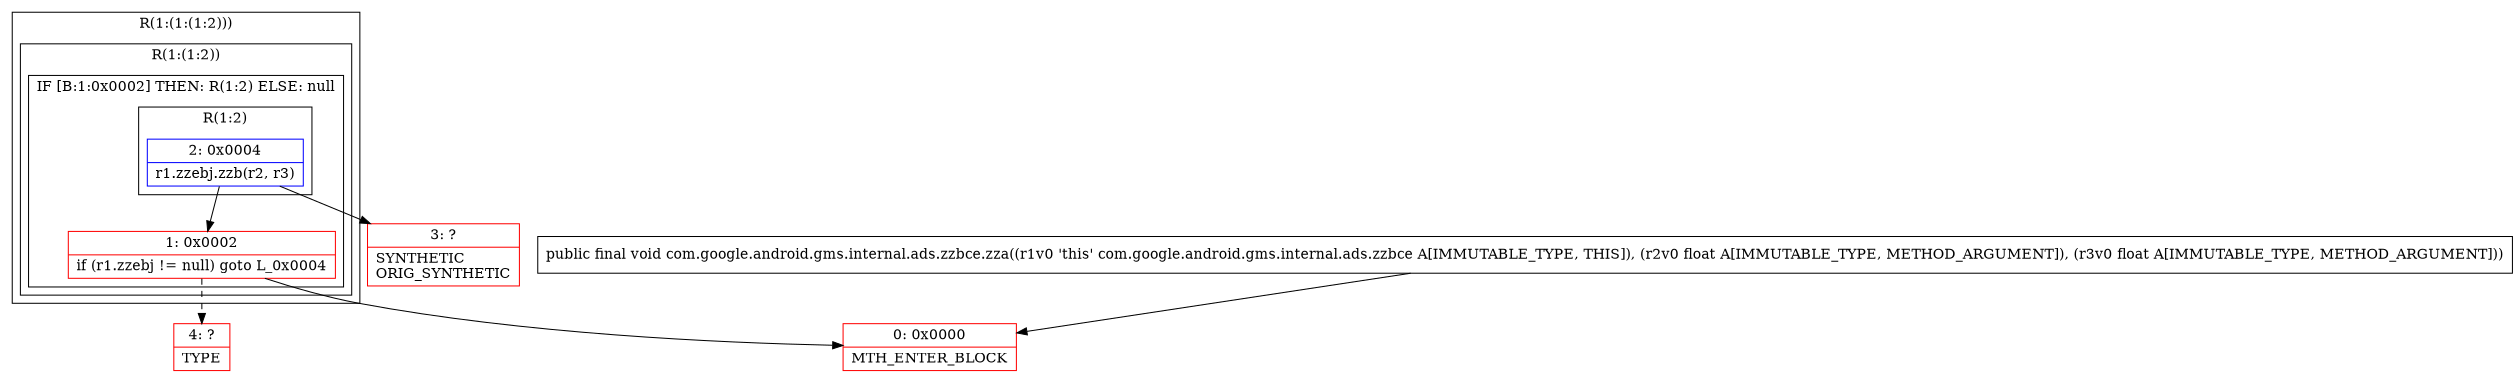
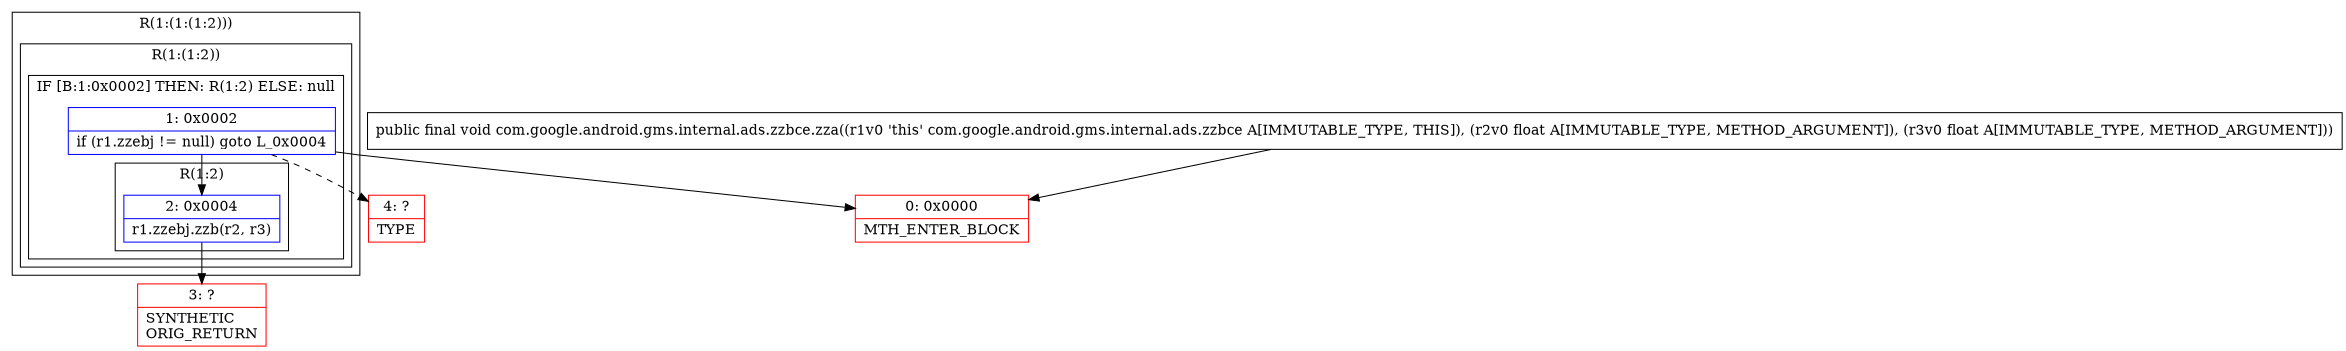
edge "2: 0x0004" -> "1: 0x0002": reversed
node "1: 0x0002": color red -> blue
node "3: ?": text "ORIG_SYNTHETIC" -> "ORIG_RETURN"
